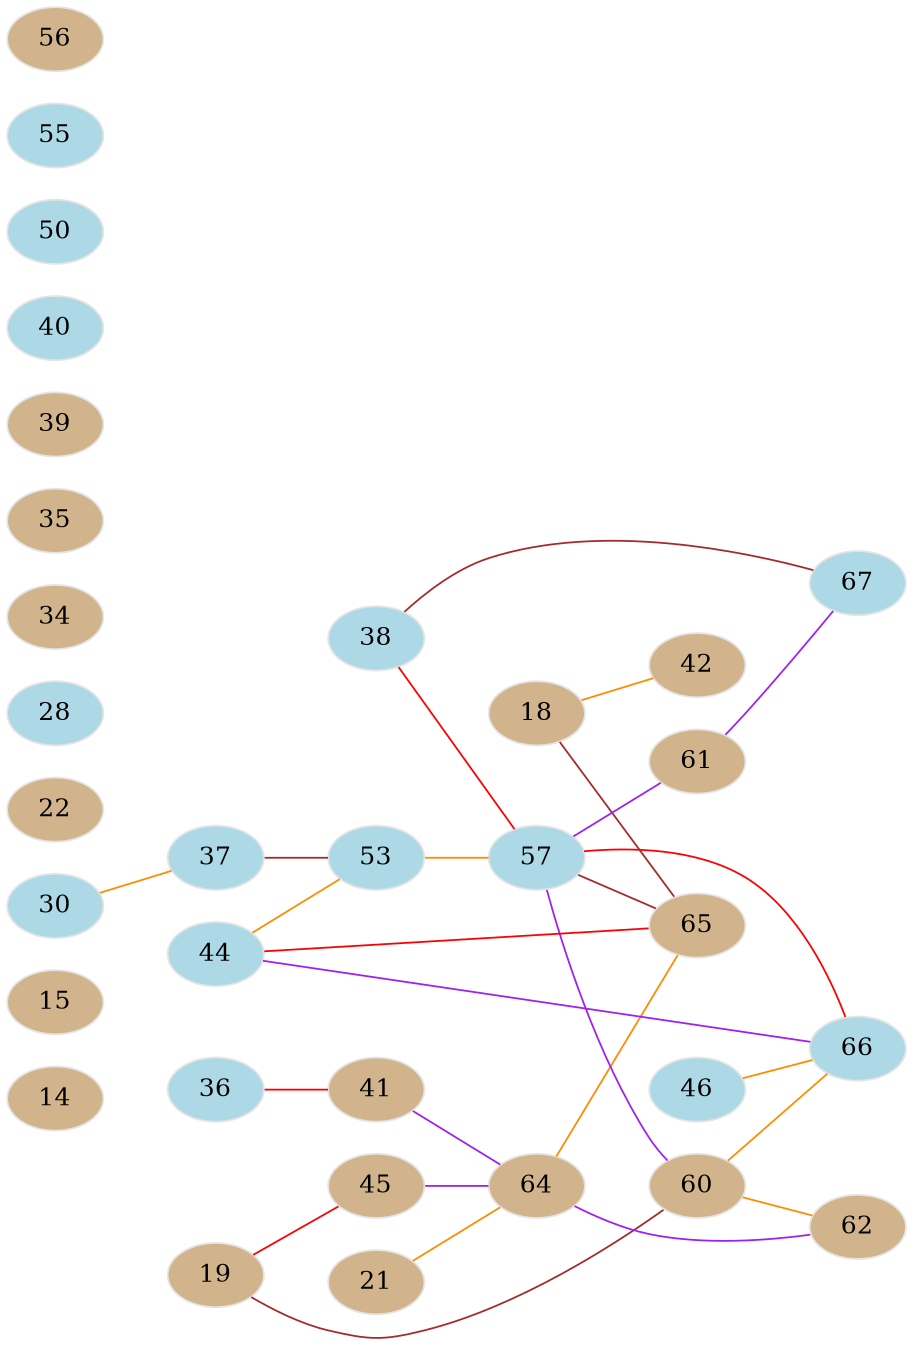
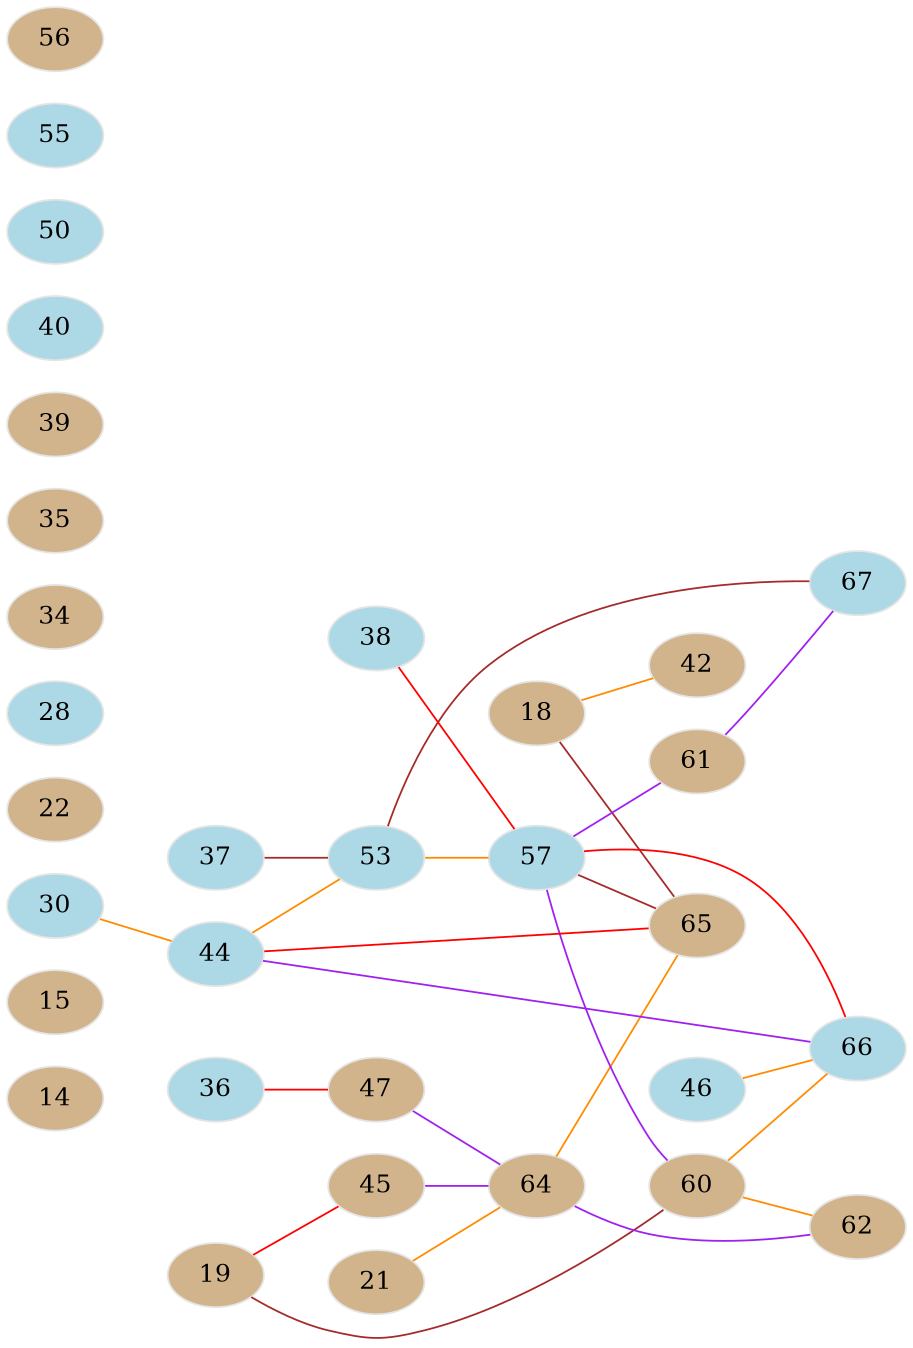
edge "67" -- "38": now "67" -- "53"
edge "37" -- "30": now "44" -- "30"
node "41": label "41" -> "47"
